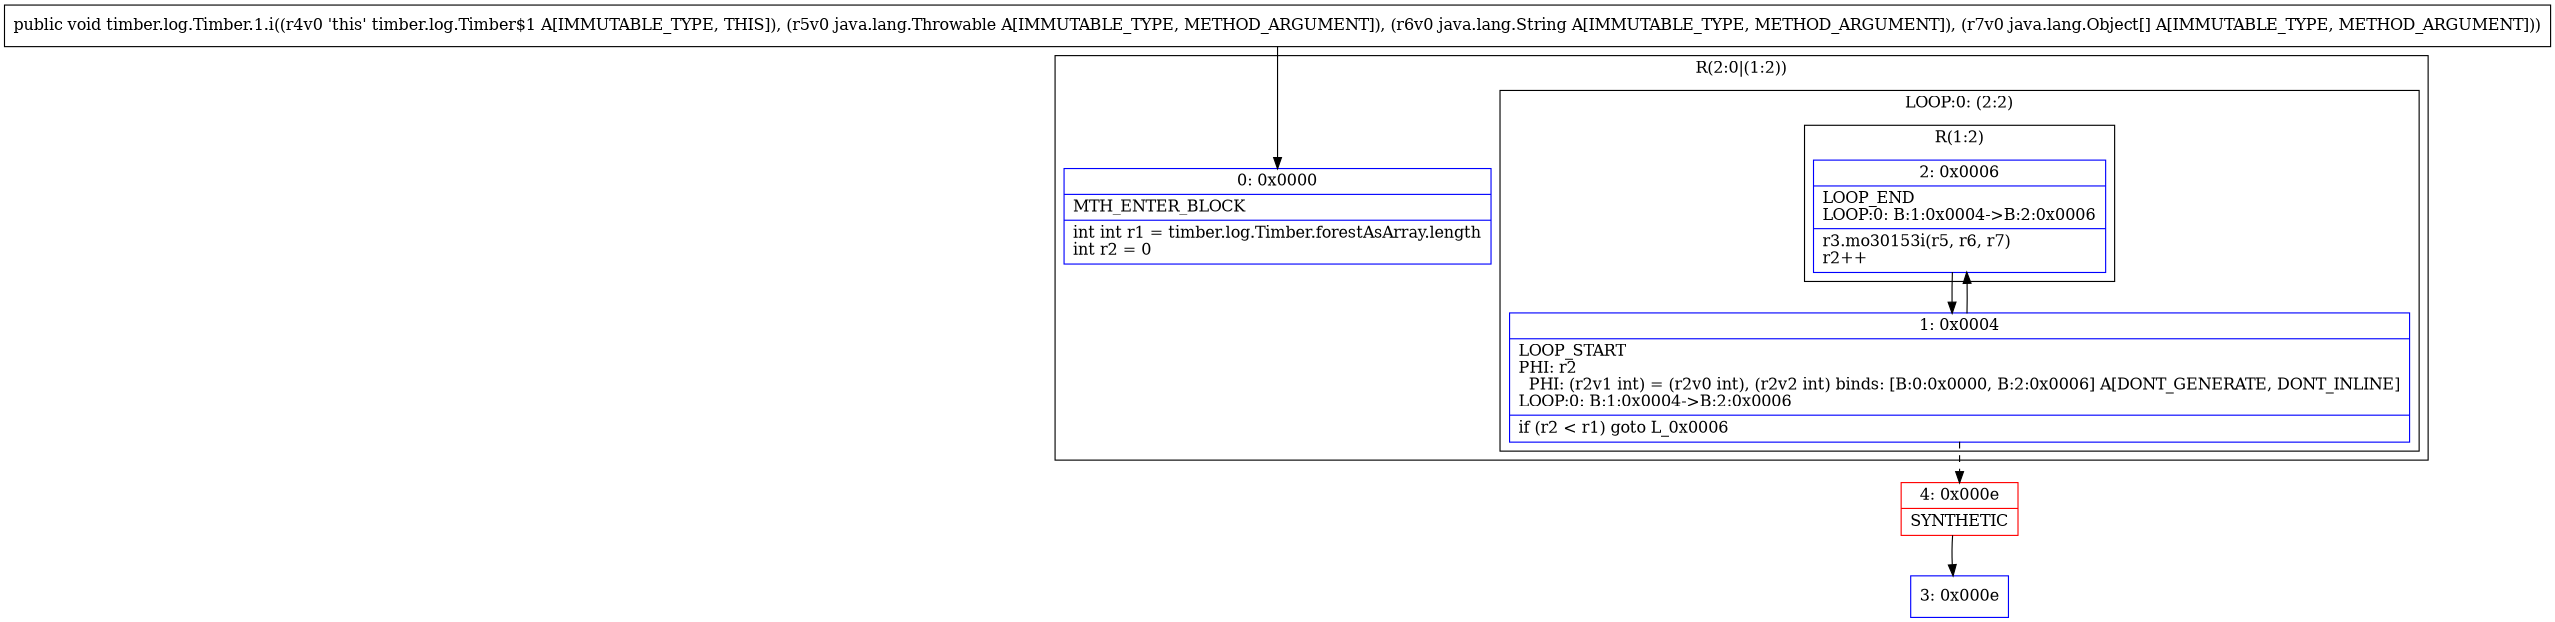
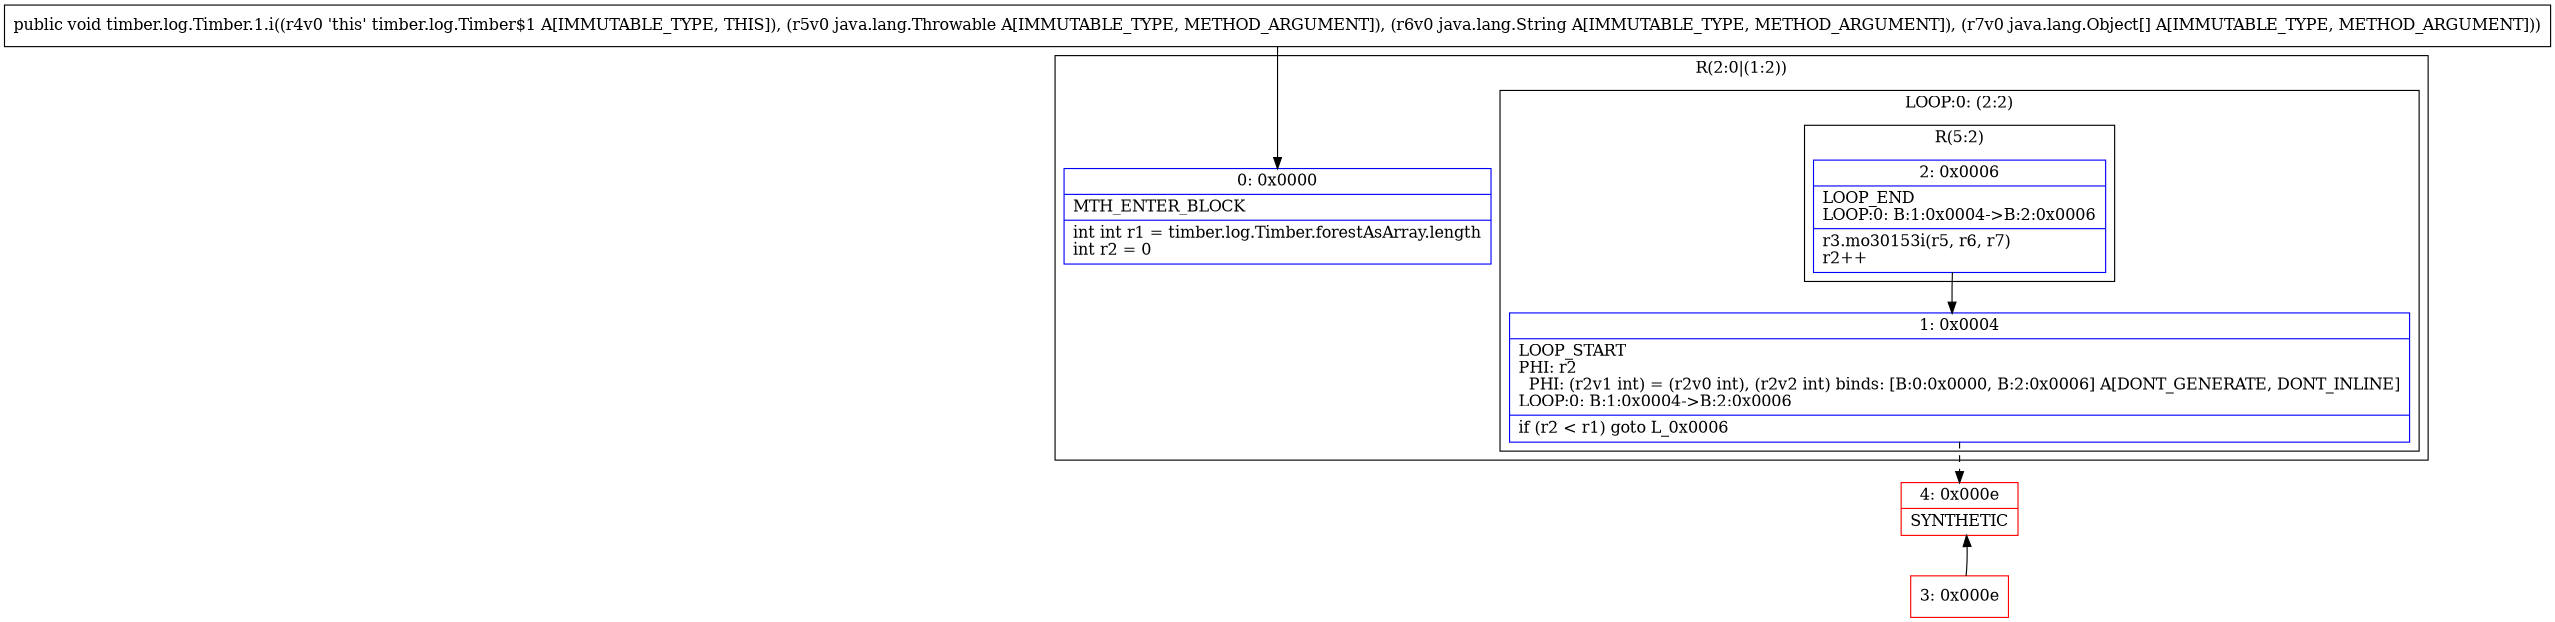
cluster "R(1:2)": label "R(1:2)" -> "R(5:2)"
edge "1: 0x0004" -> "2: 0x0006": removed
edge "4: 0x000e" -> "3: 0x000e": reversed
node "3: 0x000e": color blue -> red
